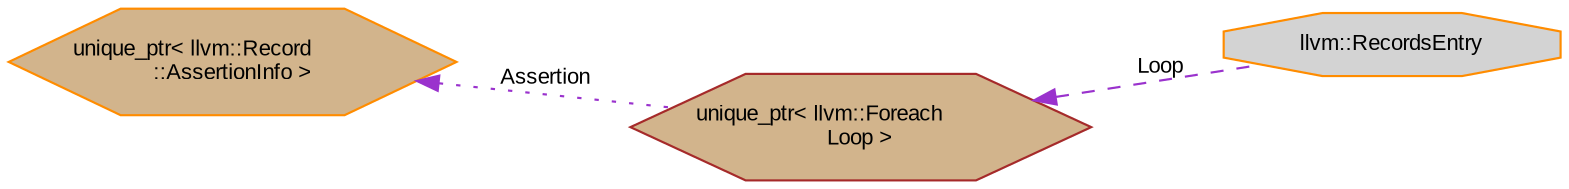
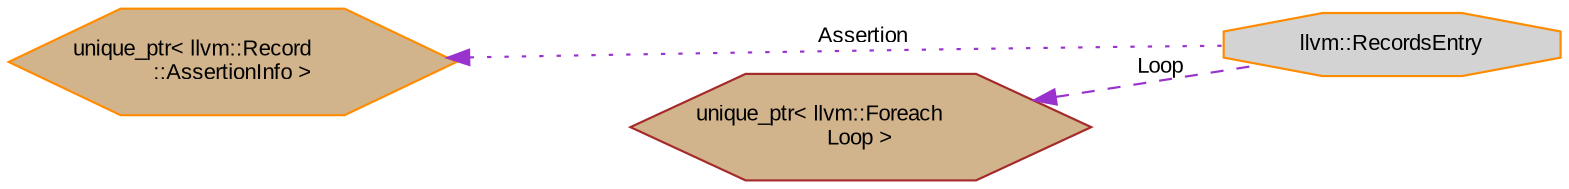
edge "unique_ptr< llvm::Foreach Loop >" -> "unique_ptr< llvm::Record ::AssertionInfo >": now "llvm::RecordsEntry" -> "unique_ptr< llvm::Record ::AssertionInfo >"
